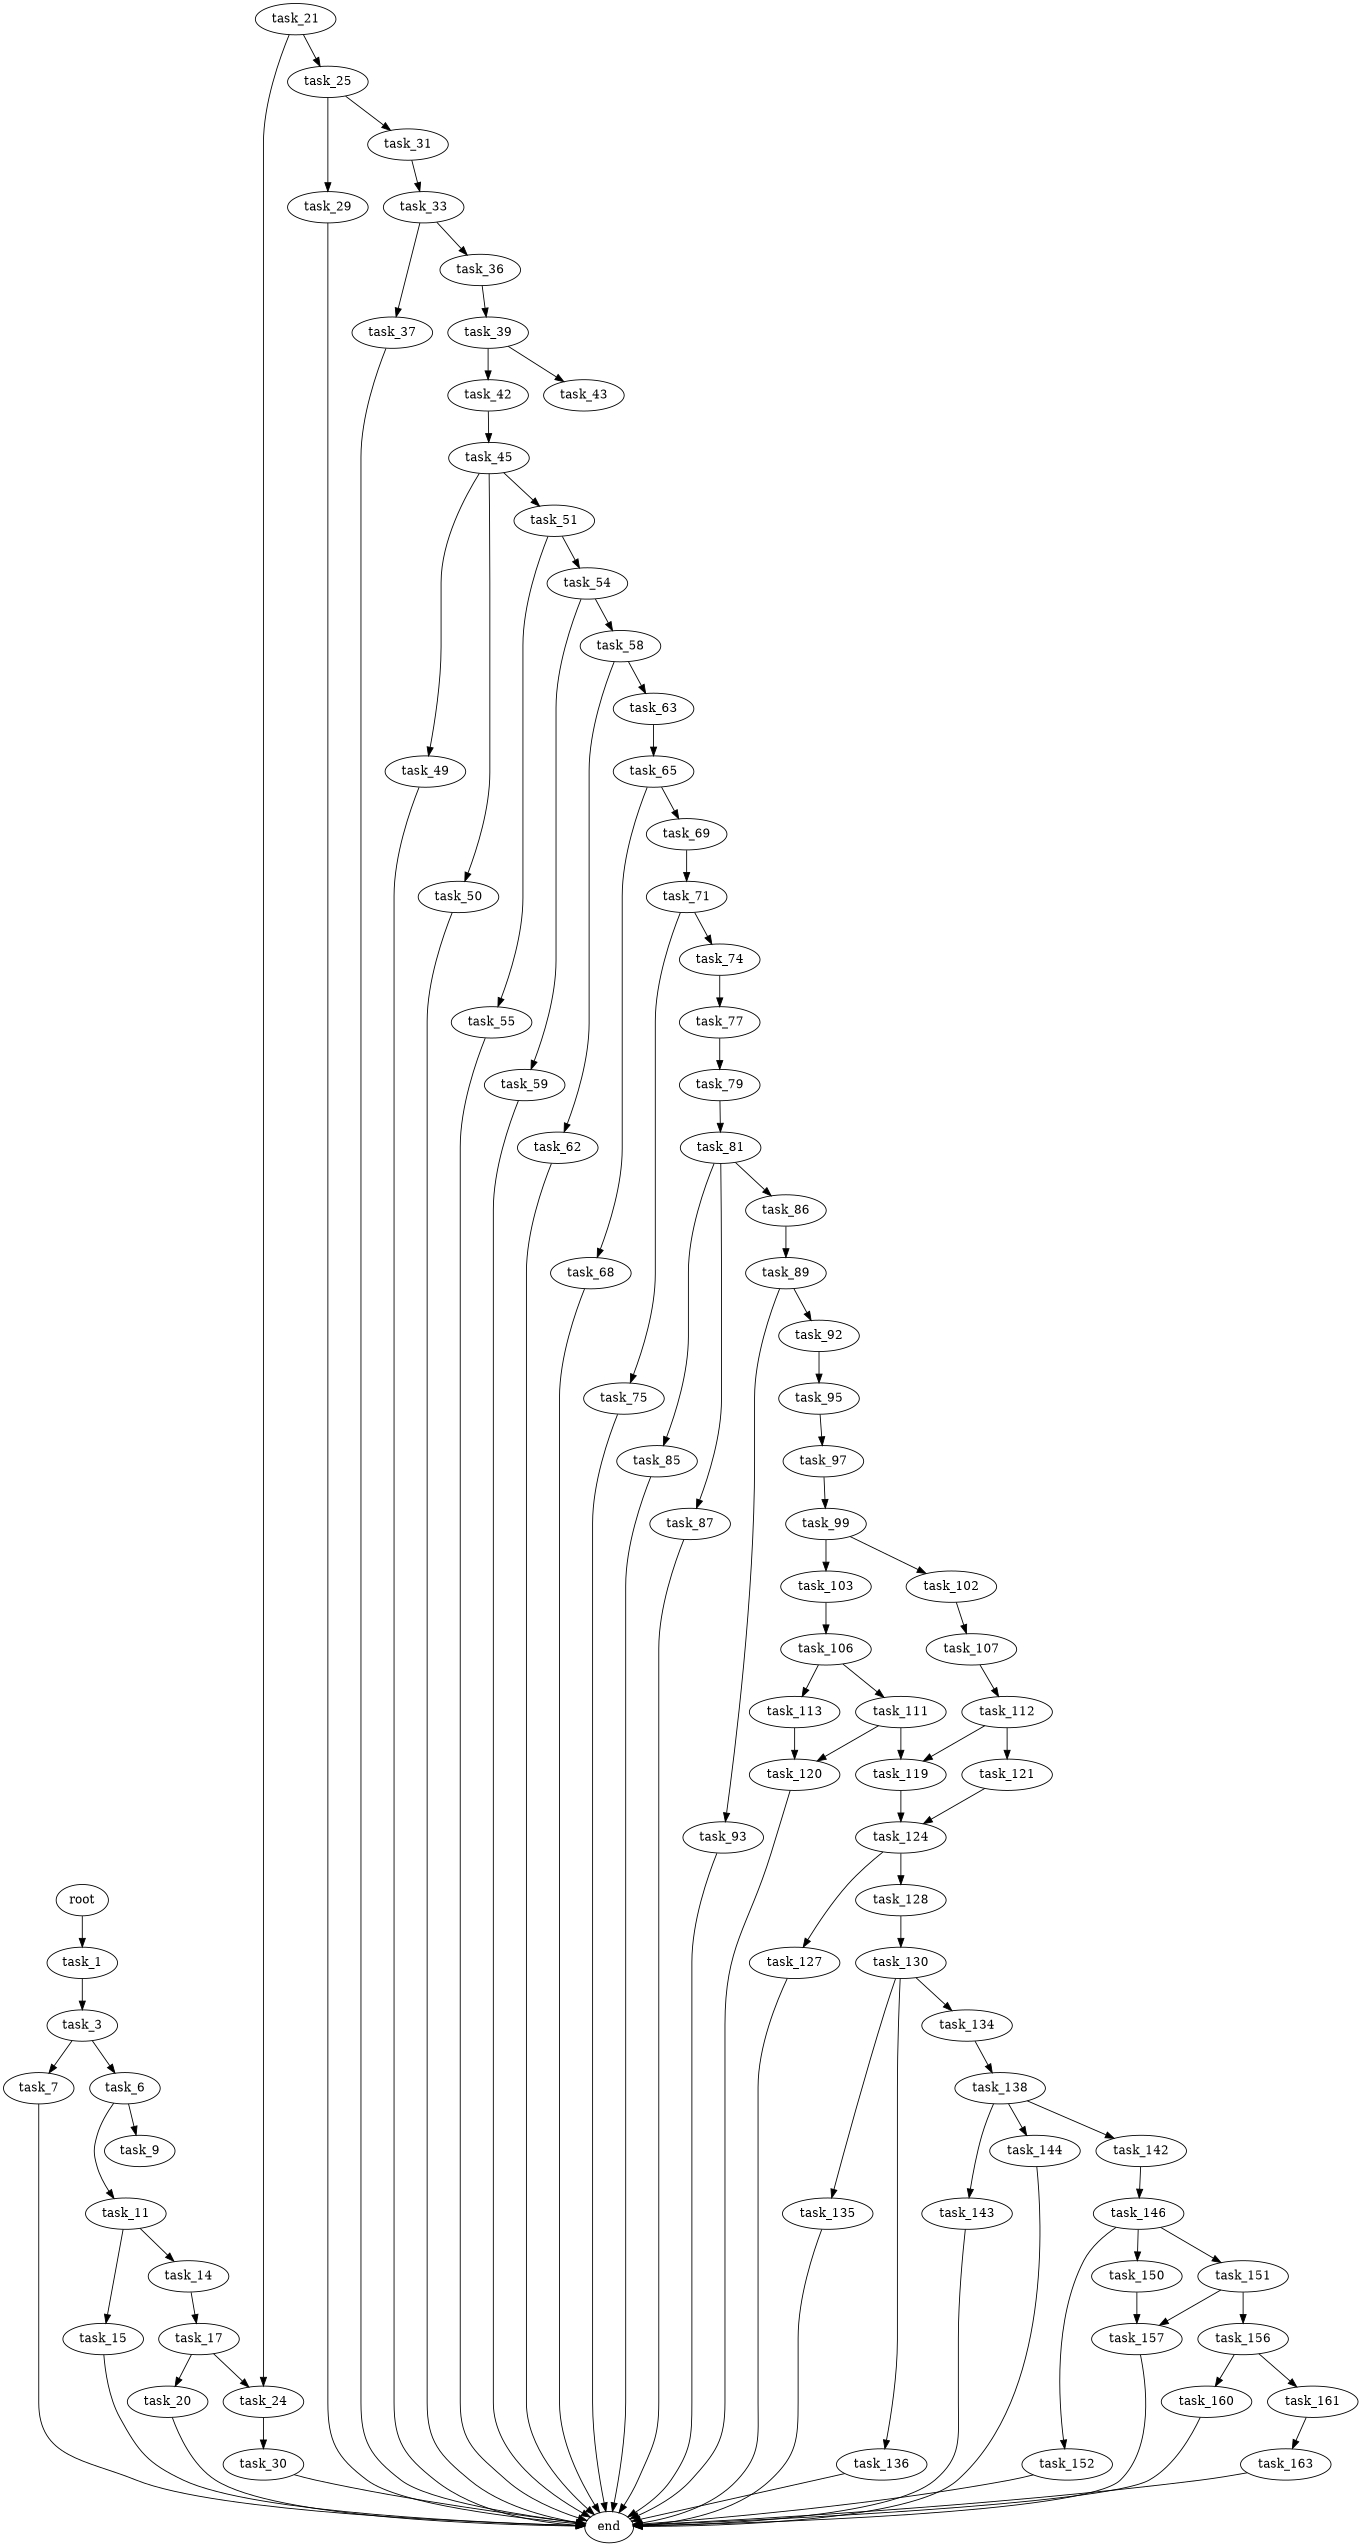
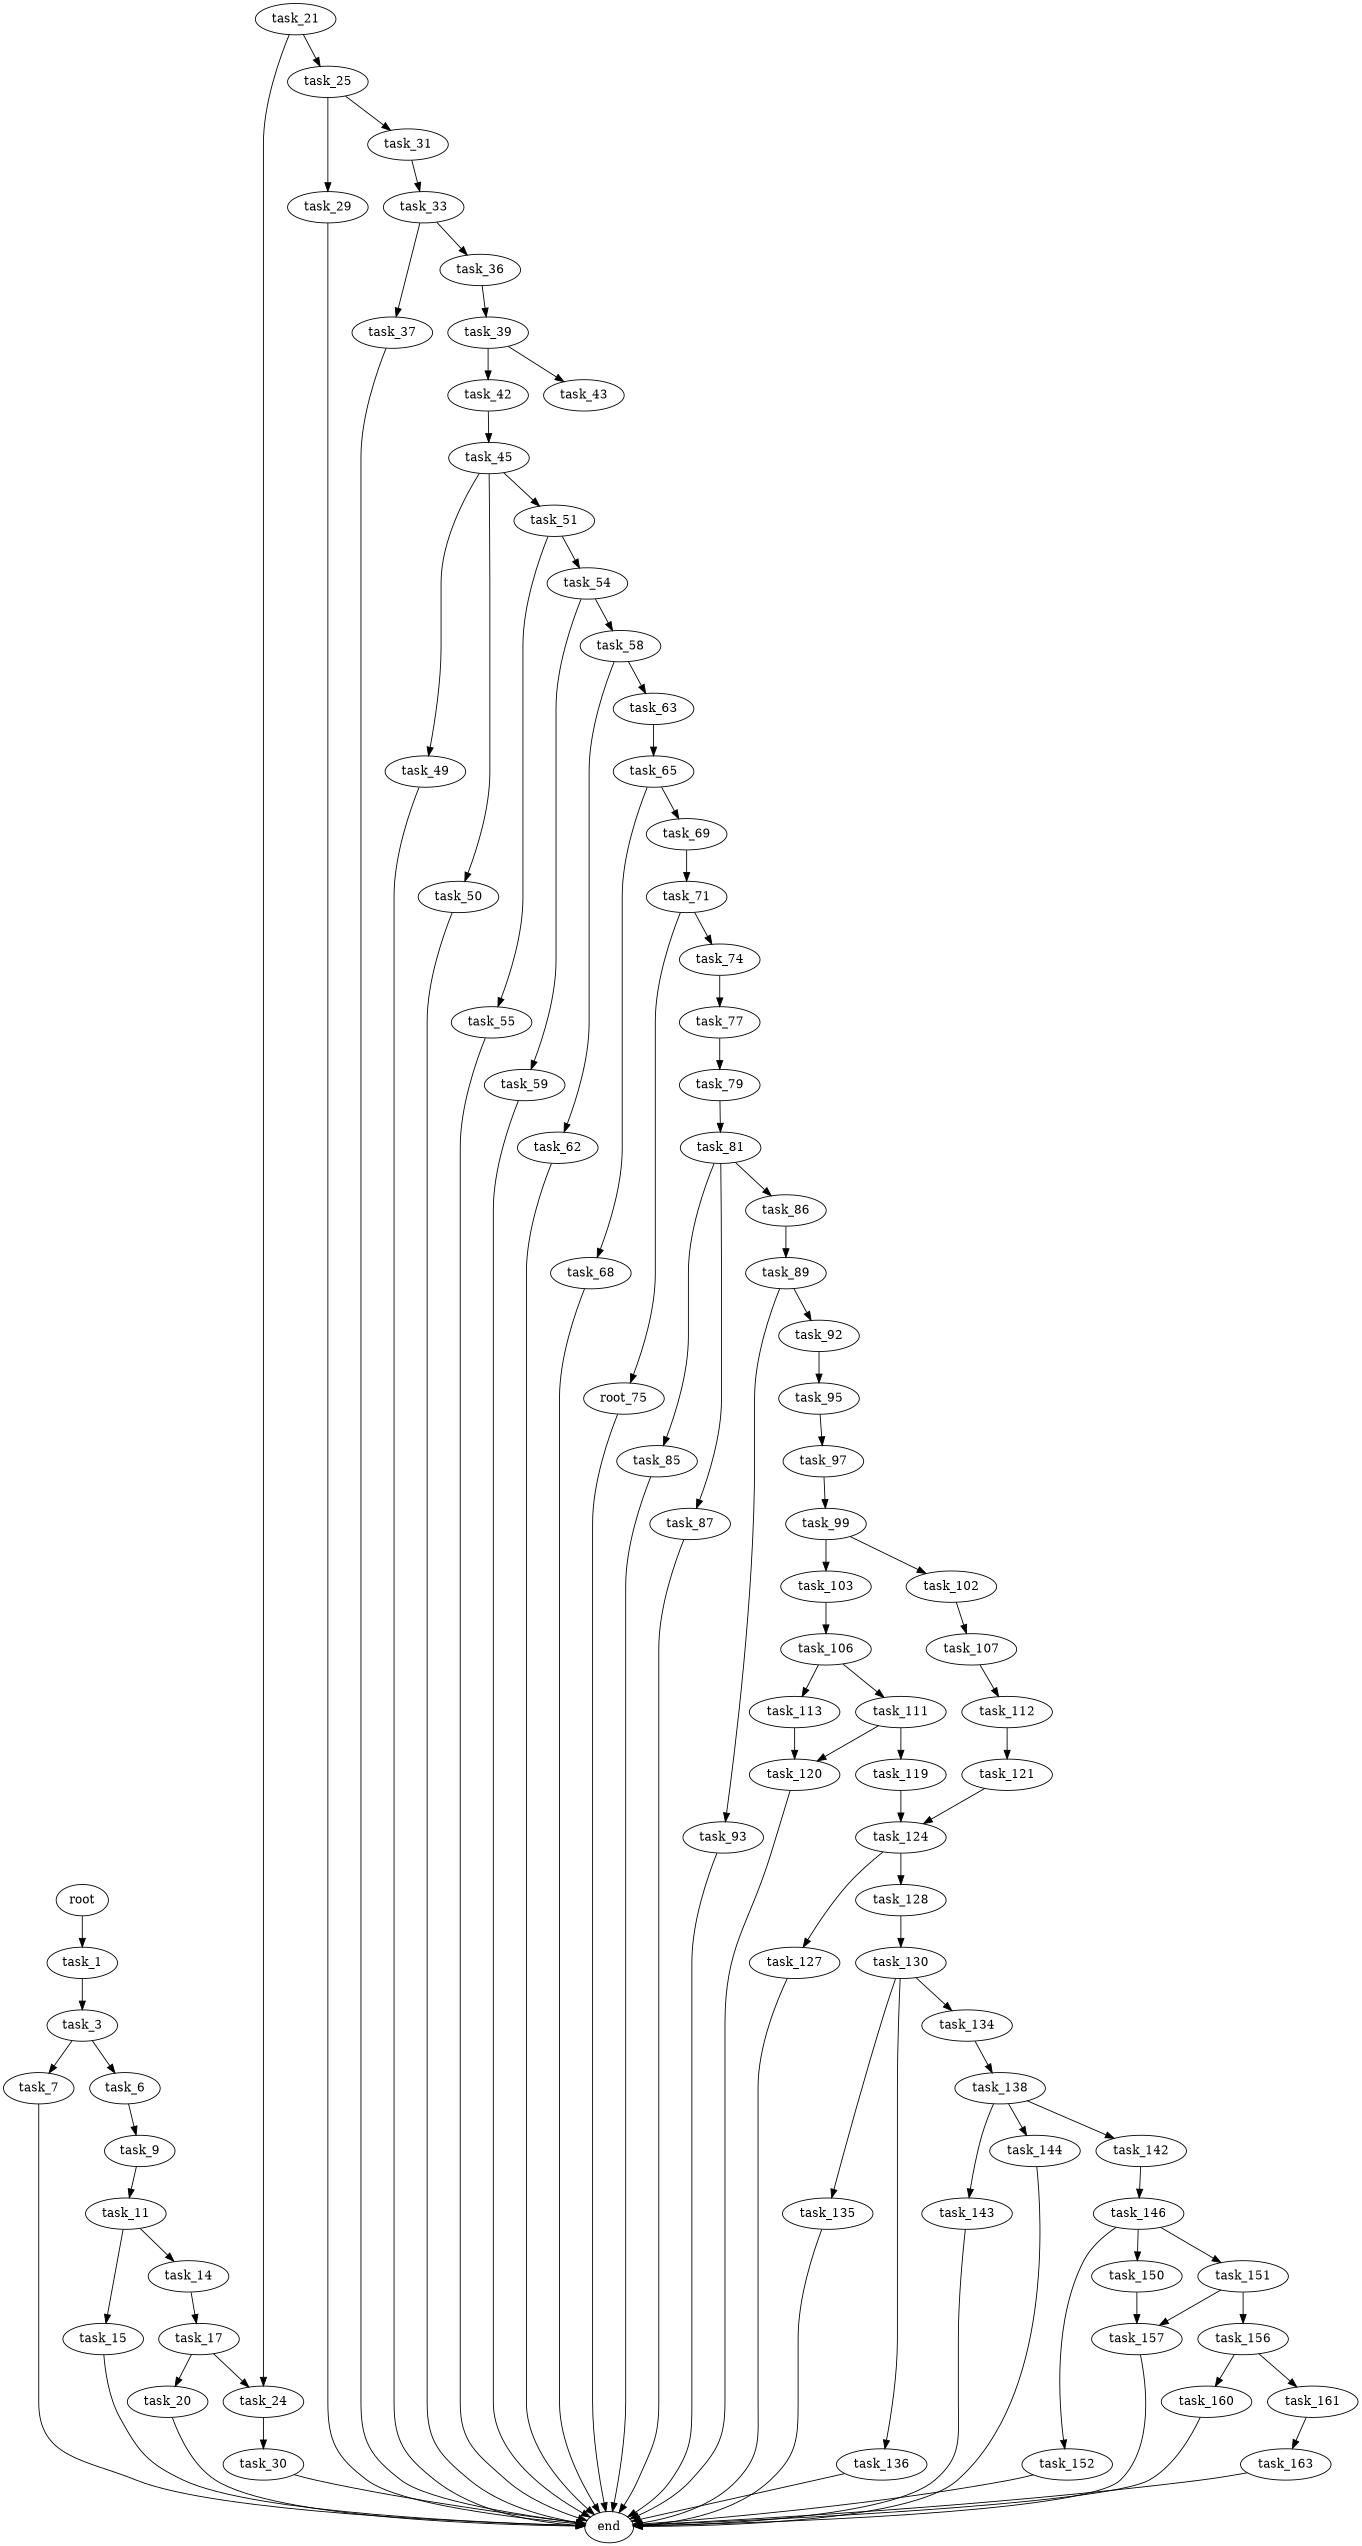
node "task_75": label "task_75" -> "root_75"
edge "task_112" -> "task_119": removed
edge "task_6" -> "task_11": now "task_9" -> "task_11"
